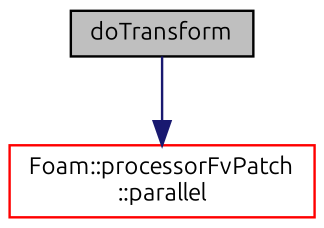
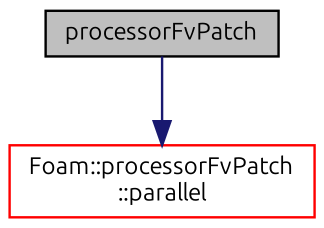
node "doTransform": label "doTransform" -> "processorFvPatch"
